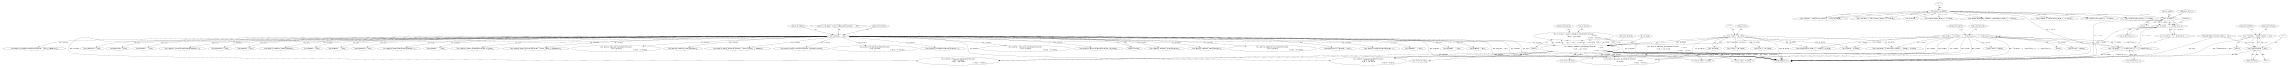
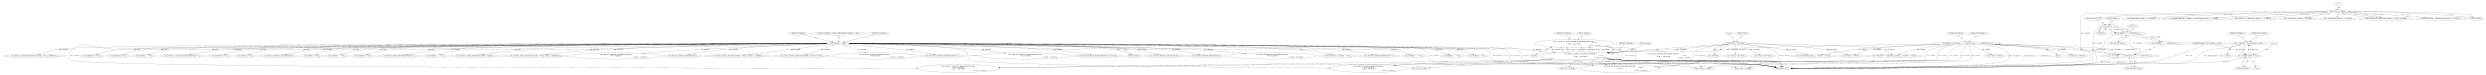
edge "(Call,(size_t)p->psize)" -> "(Call,p->psize - 1)": now "(Call,(size_t)p->psize)" -> "(Identifier,int32_t)"
